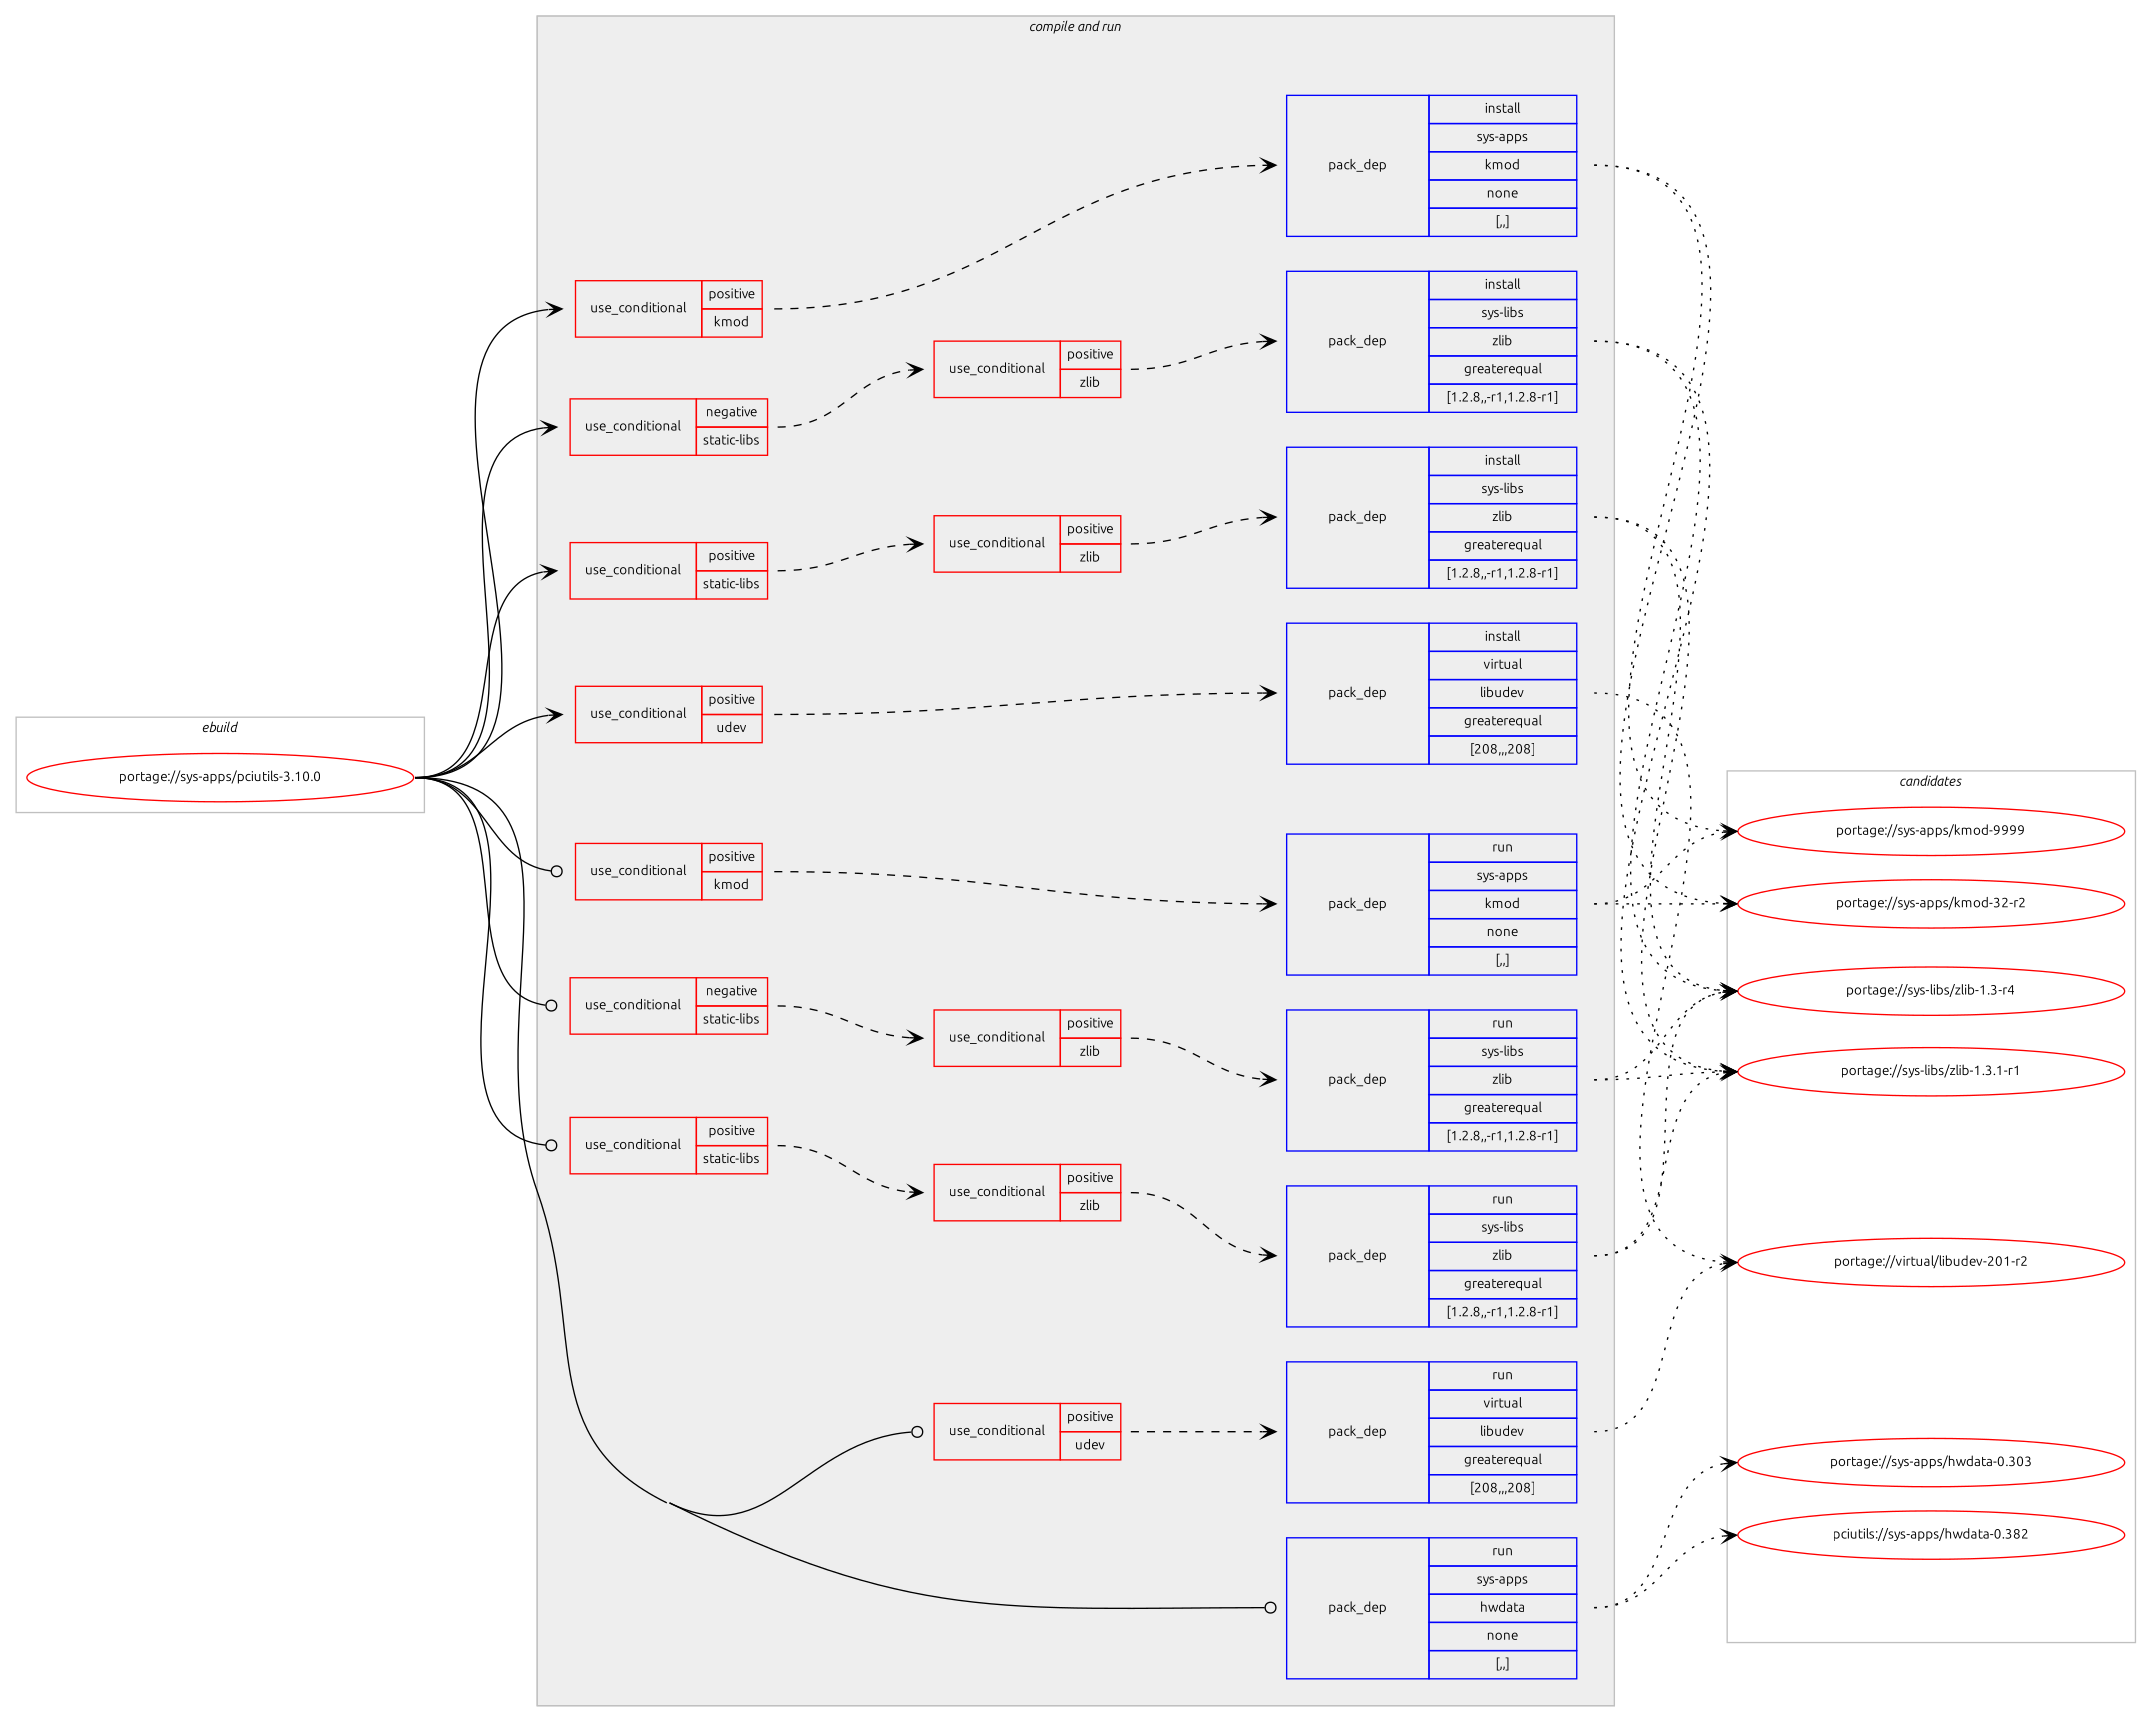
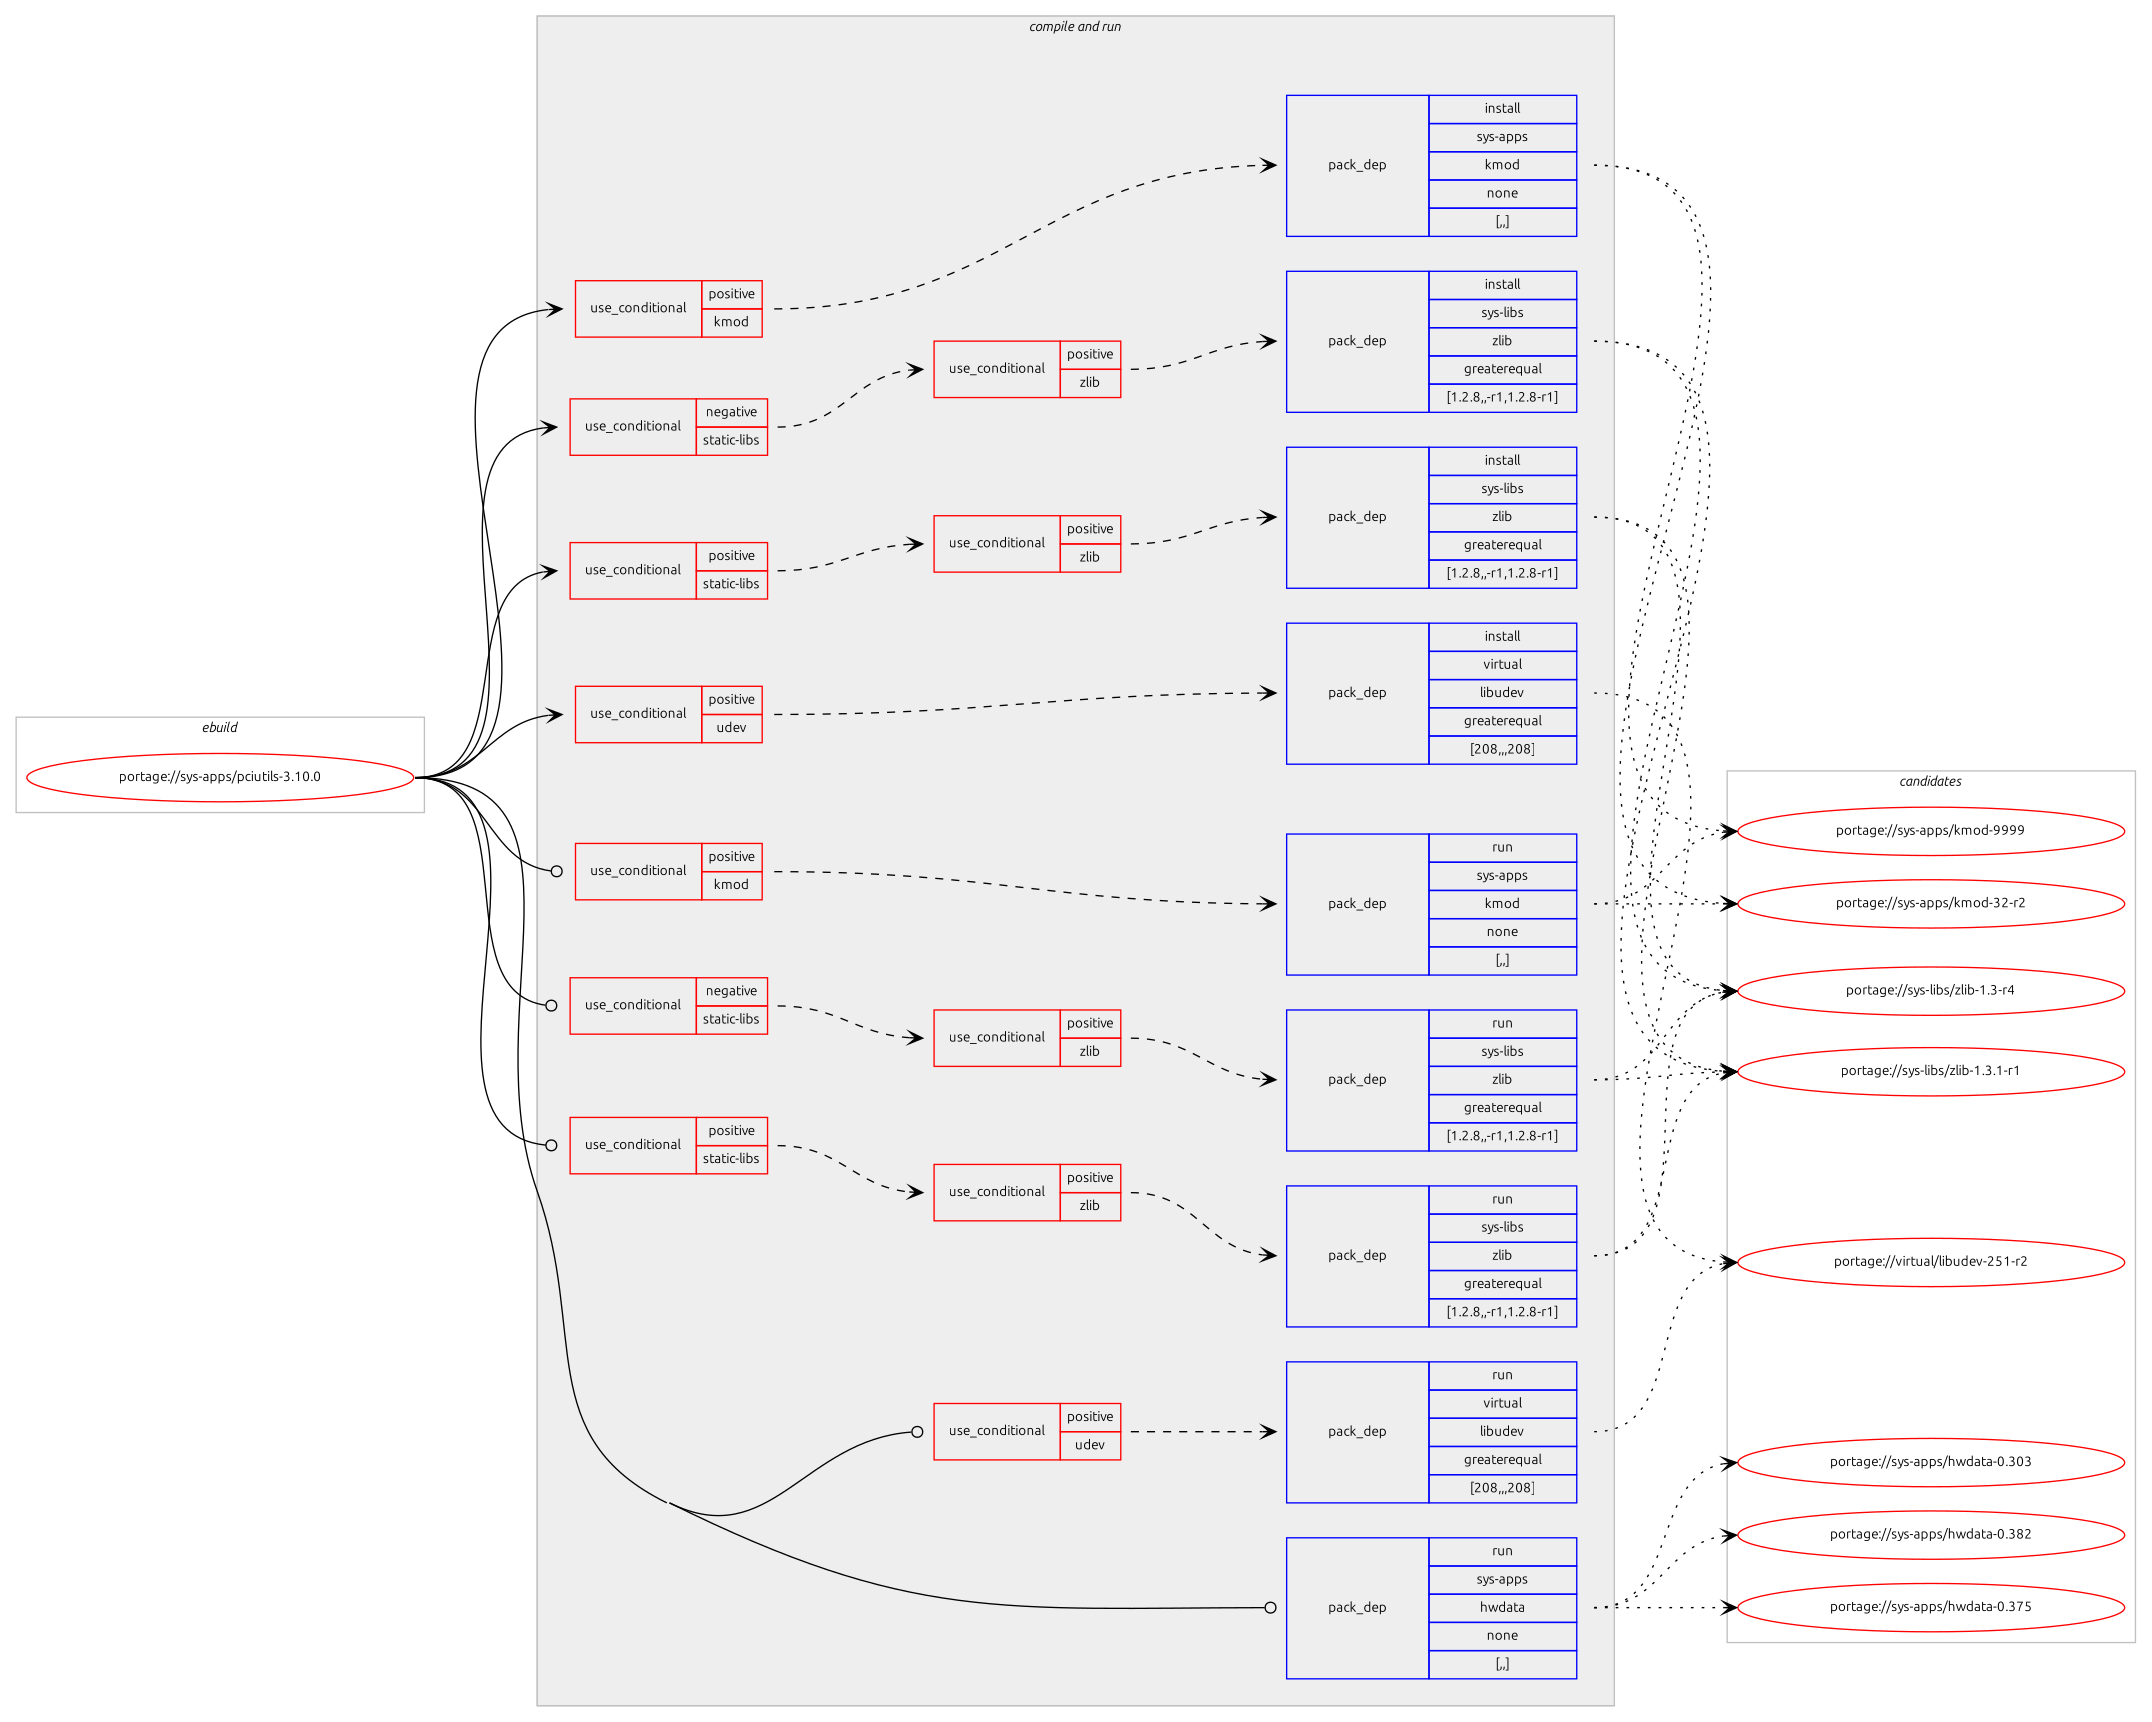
node "portage://virtual/libudev-201-r2": label "portage://virtual/libudev-201-r2" -> "portage://virtual/libudev-251-r2"
node "pciutils://sys-apps/hwdata-0.382": label "pciutils://sys-apps/hwdata-0.382" -> "portage://sys-apps/hwdata-0.382"
node "portage://sys-apps/hwdata-0.375": added
